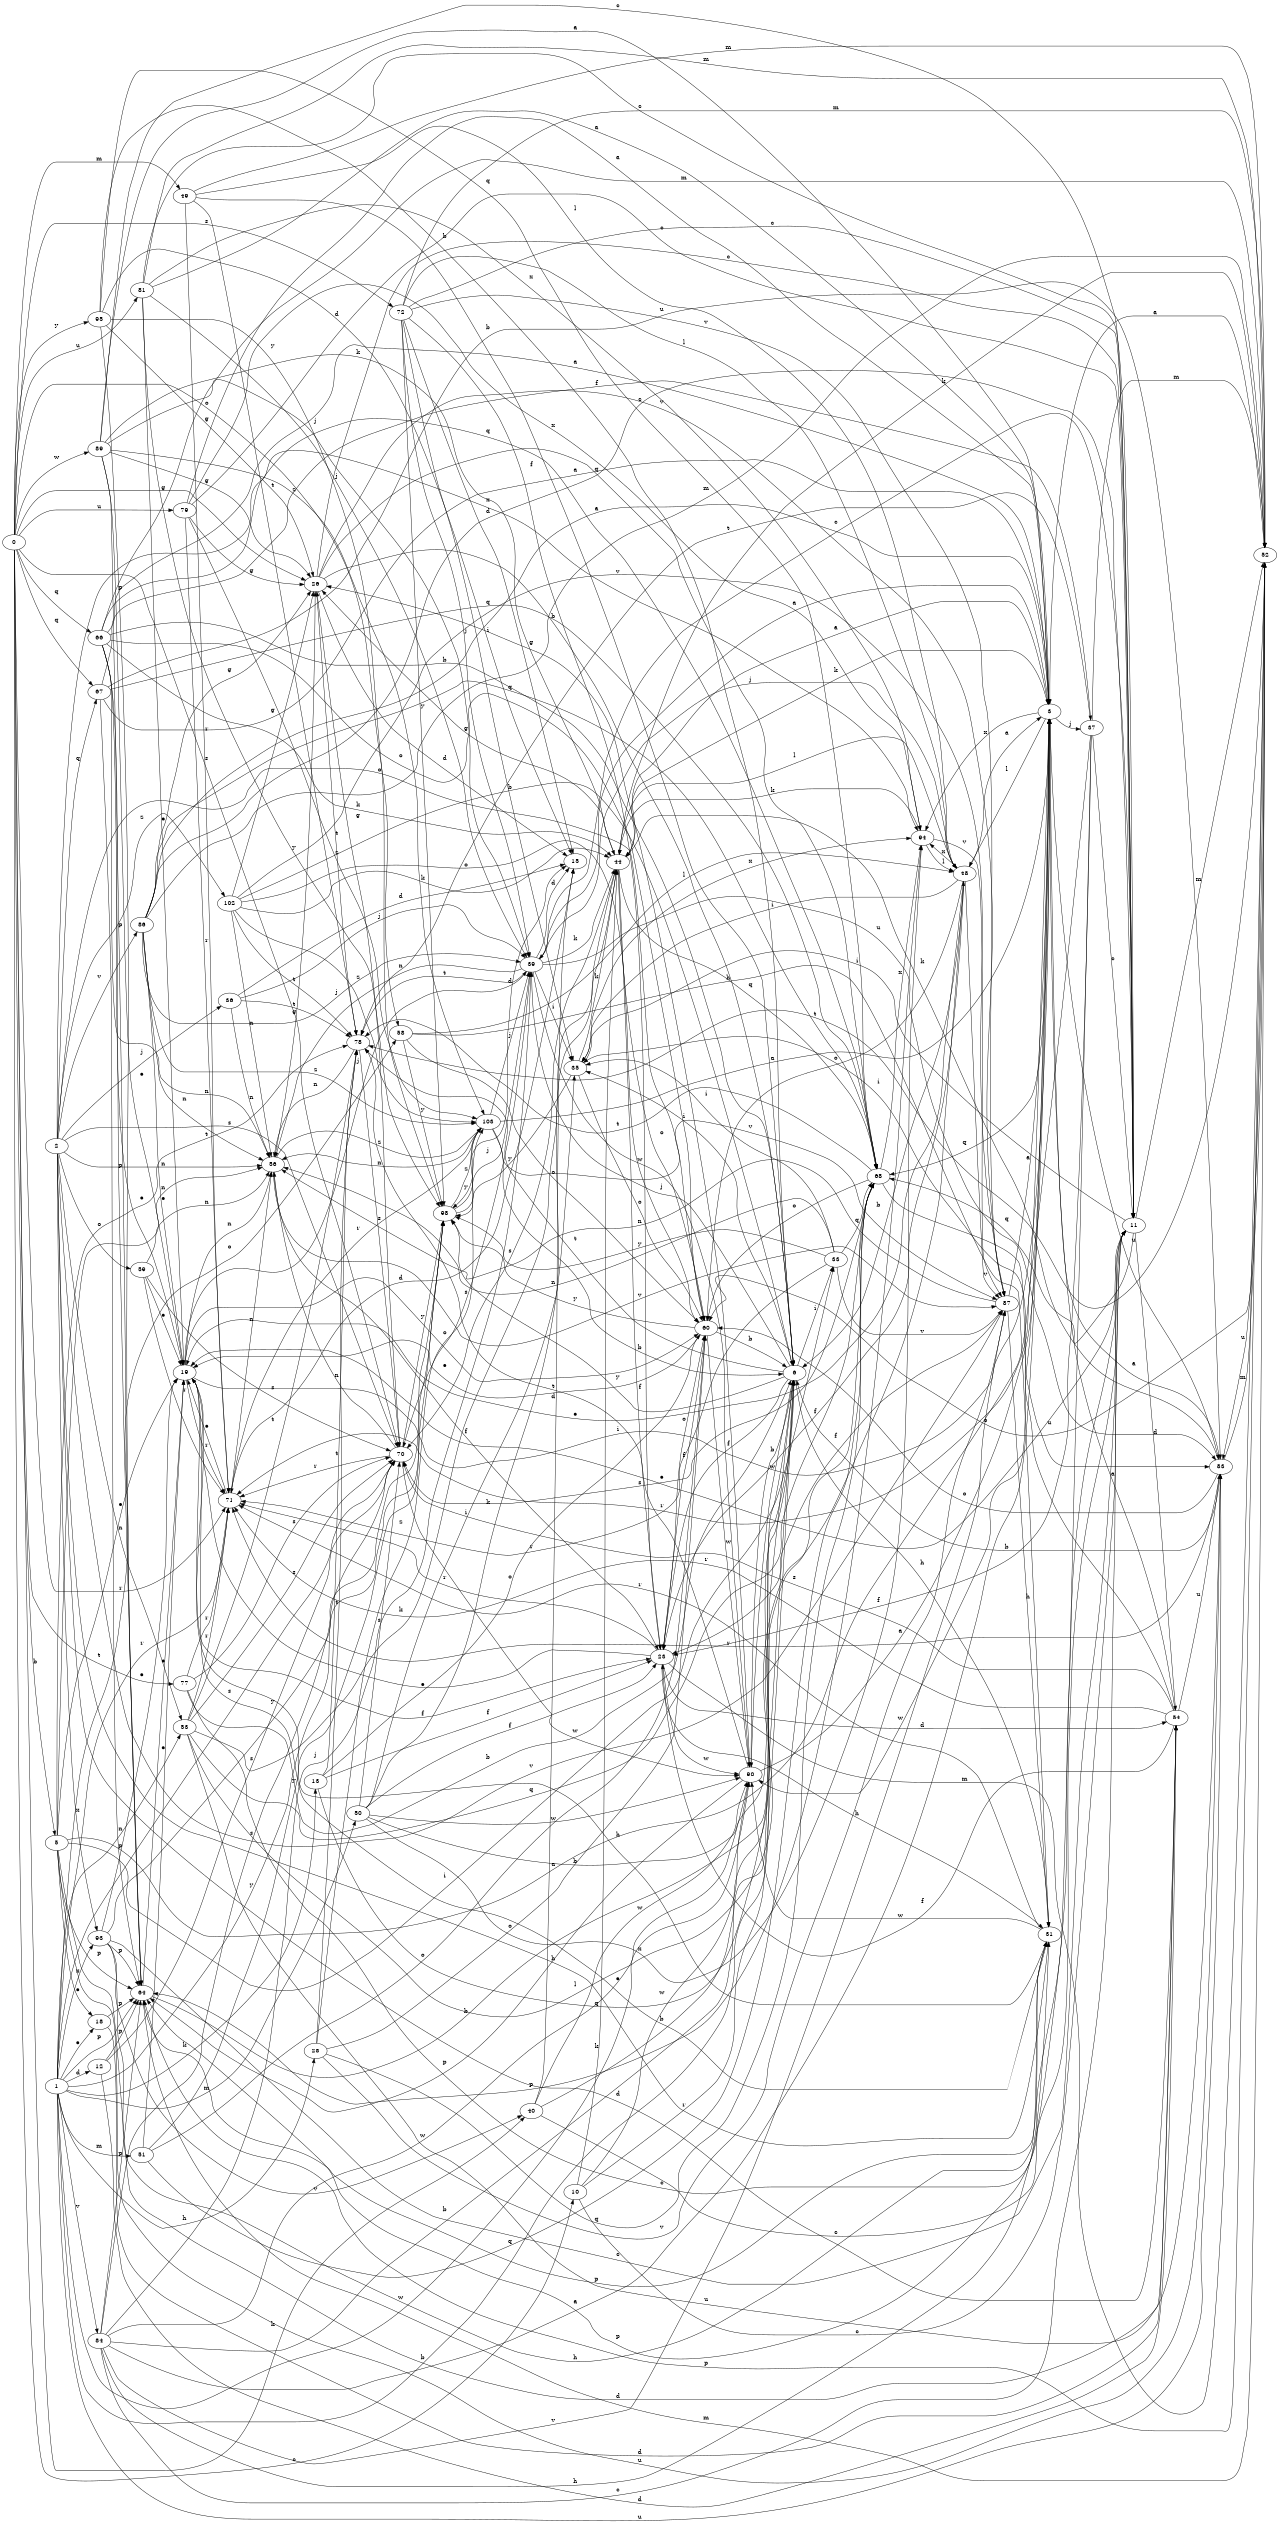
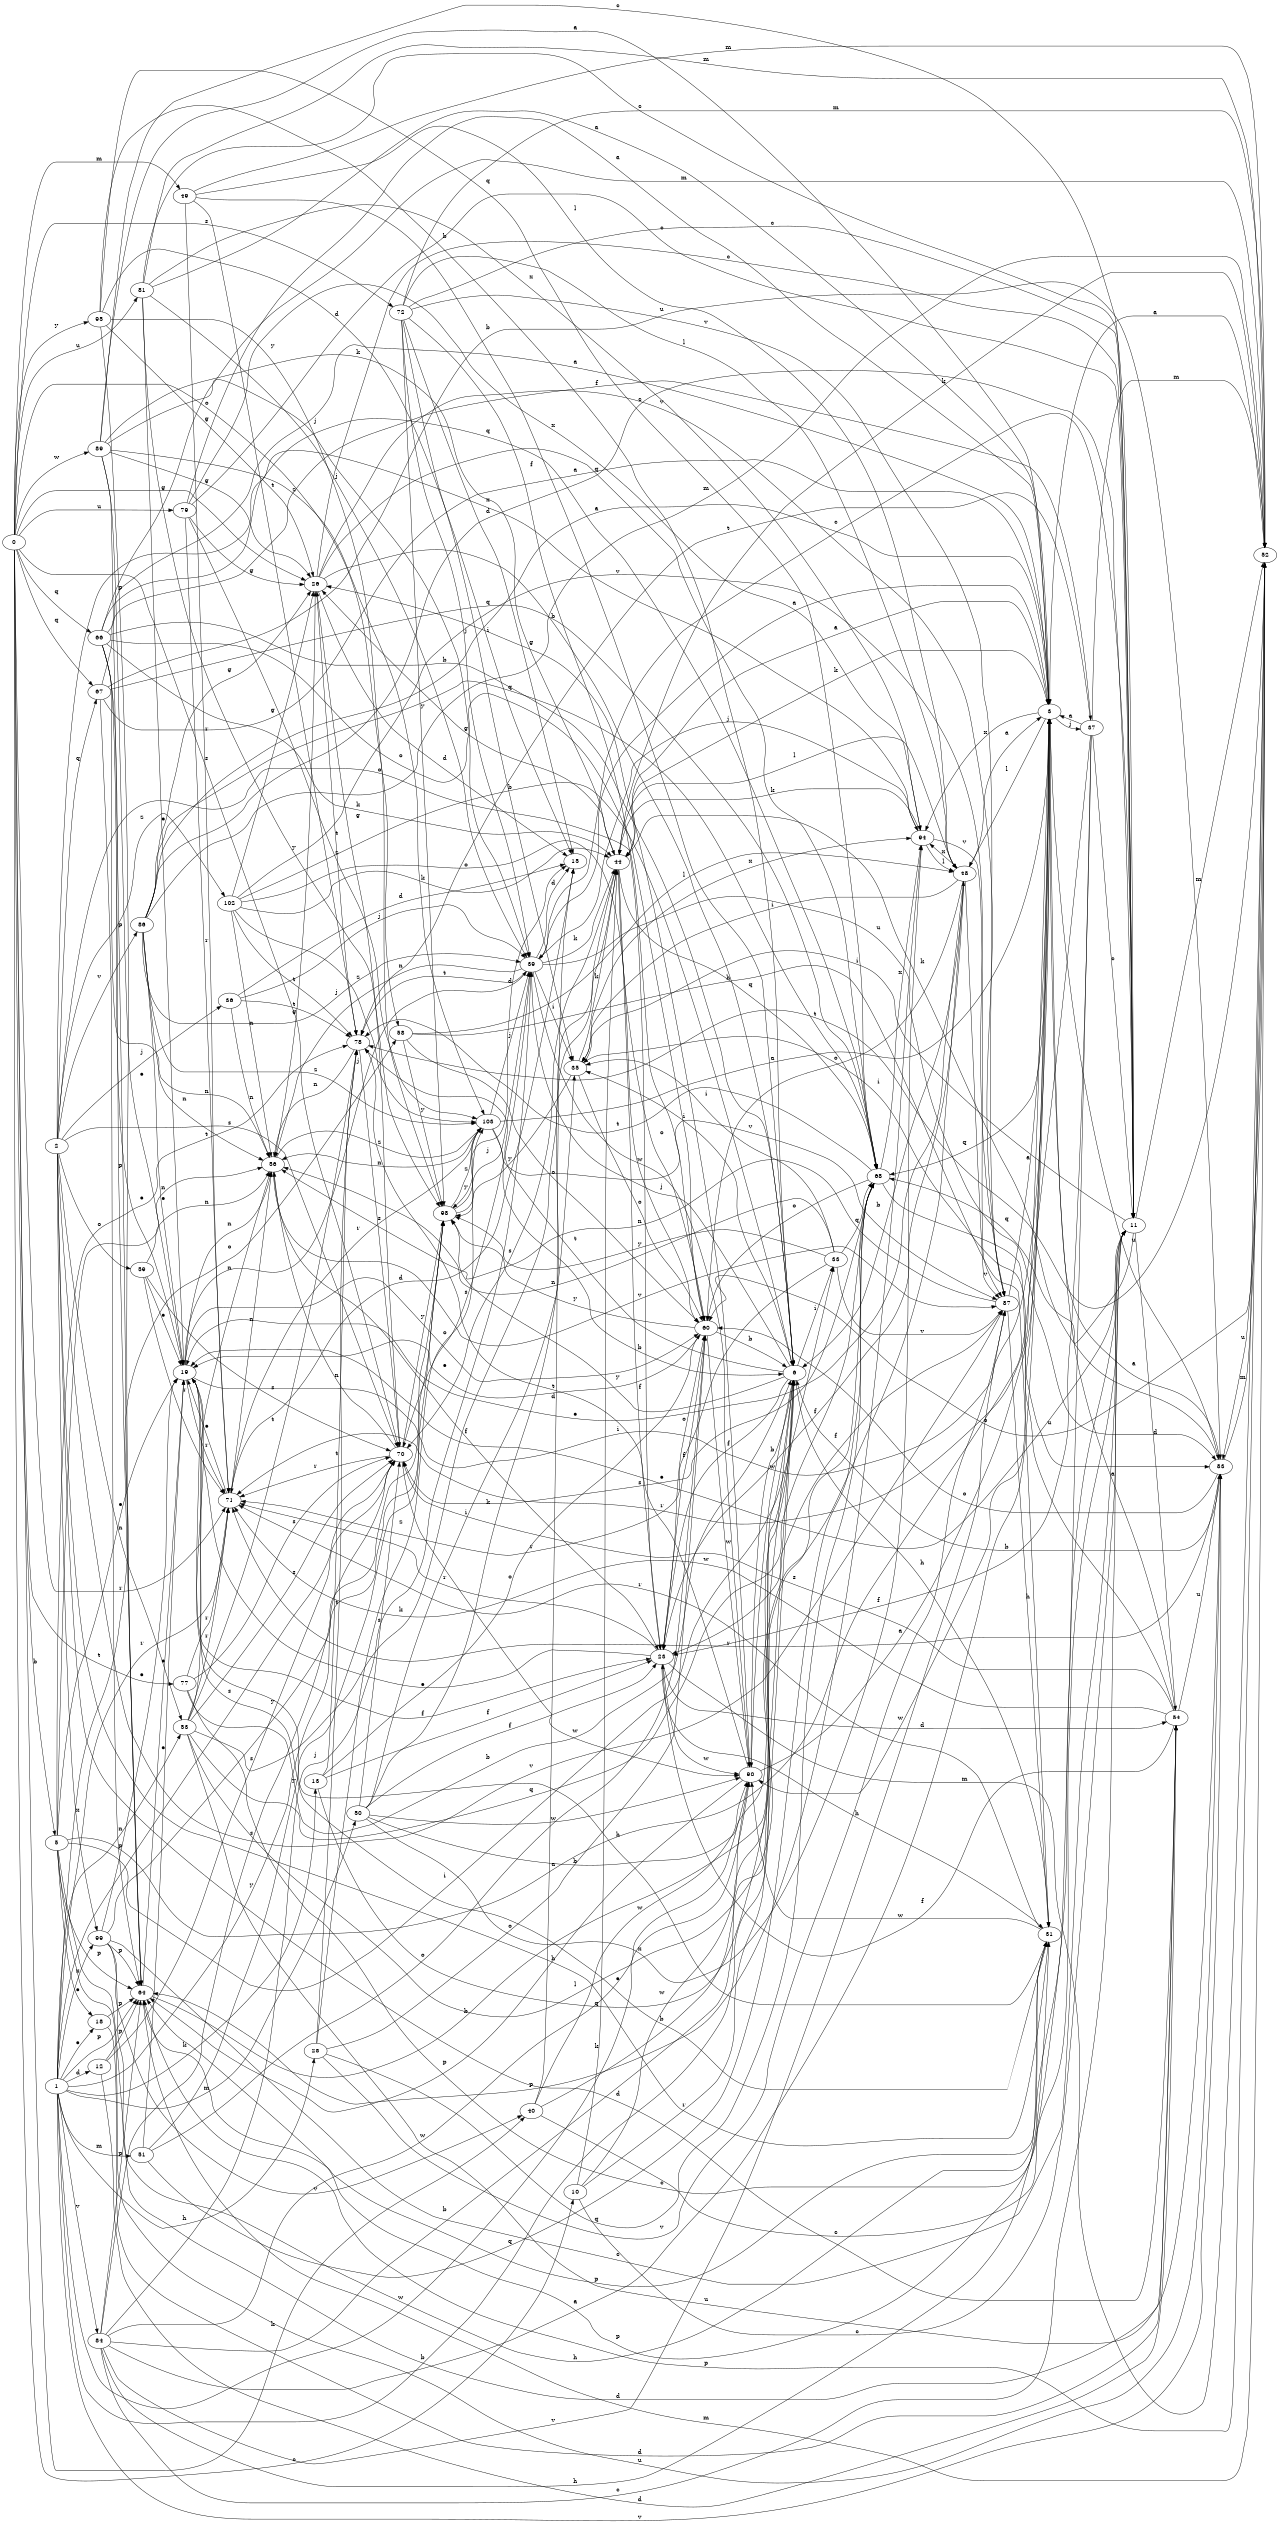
edge "48" -> "39": now "94" -> "39"
edge "37" -> "3": added, label "a"
edge "2" -> "56": now "53" -> "56"
edge "54" -> "71": label "r" -> "w"
node "93": label "93" -> "99"
edge "1" -> "83": label "u" -> "v"
